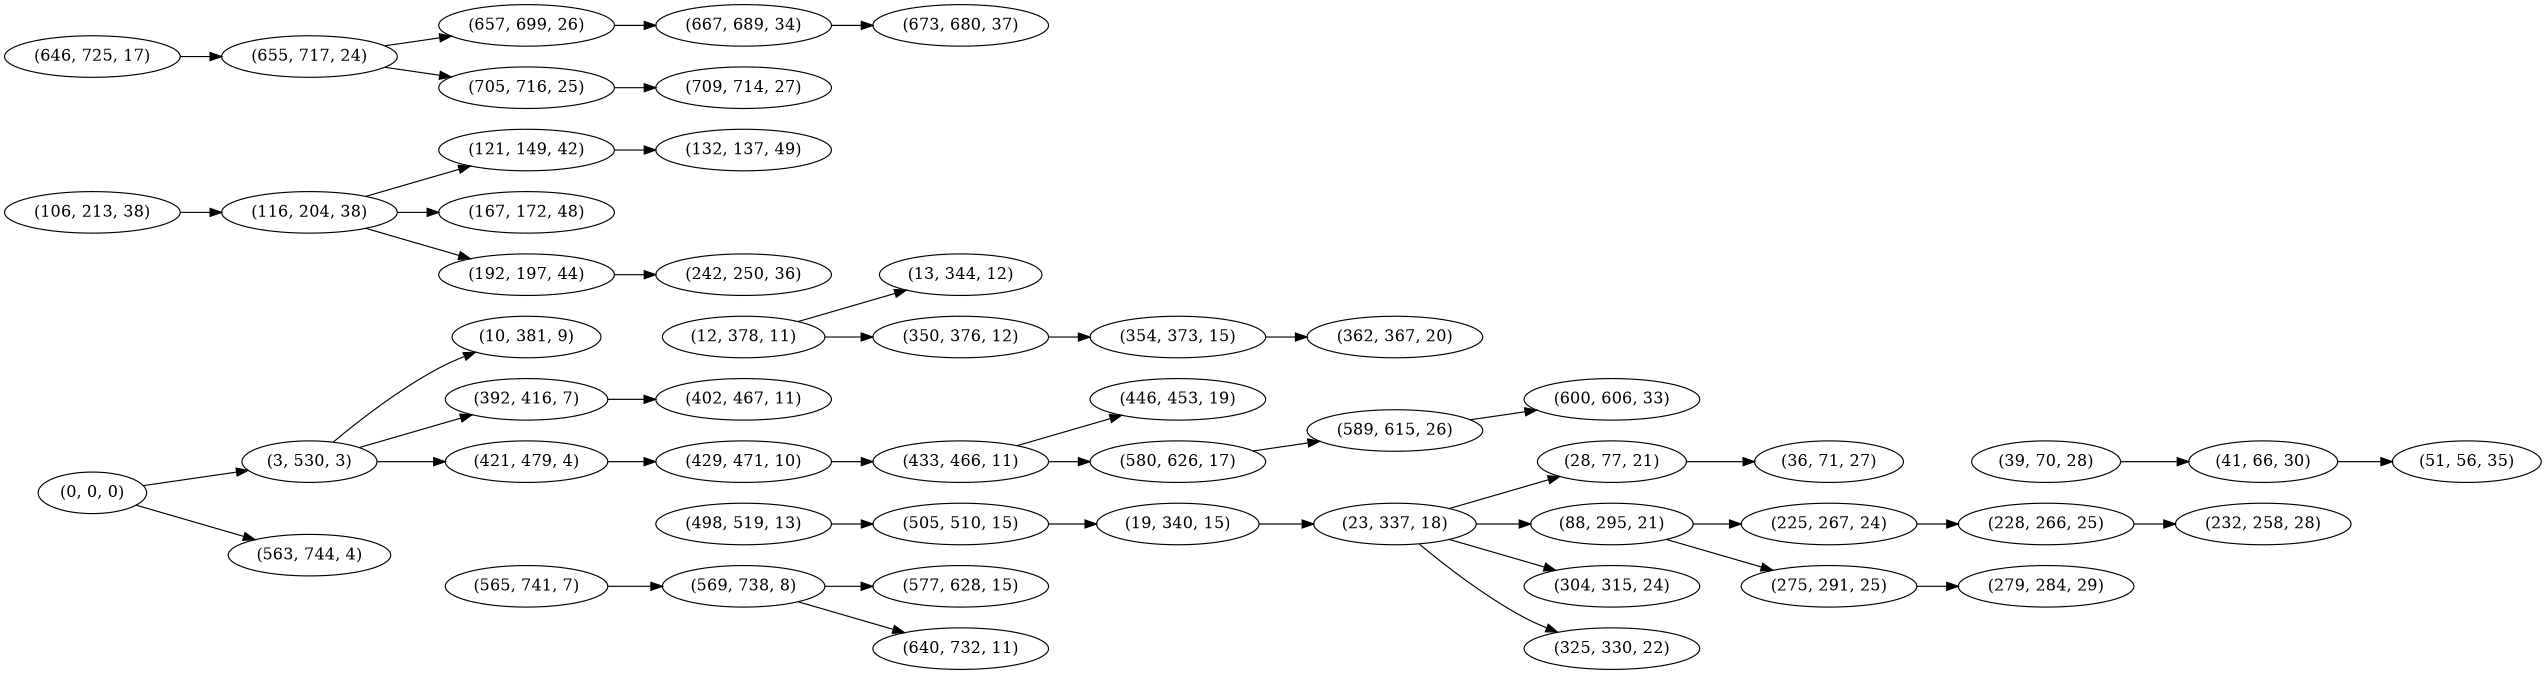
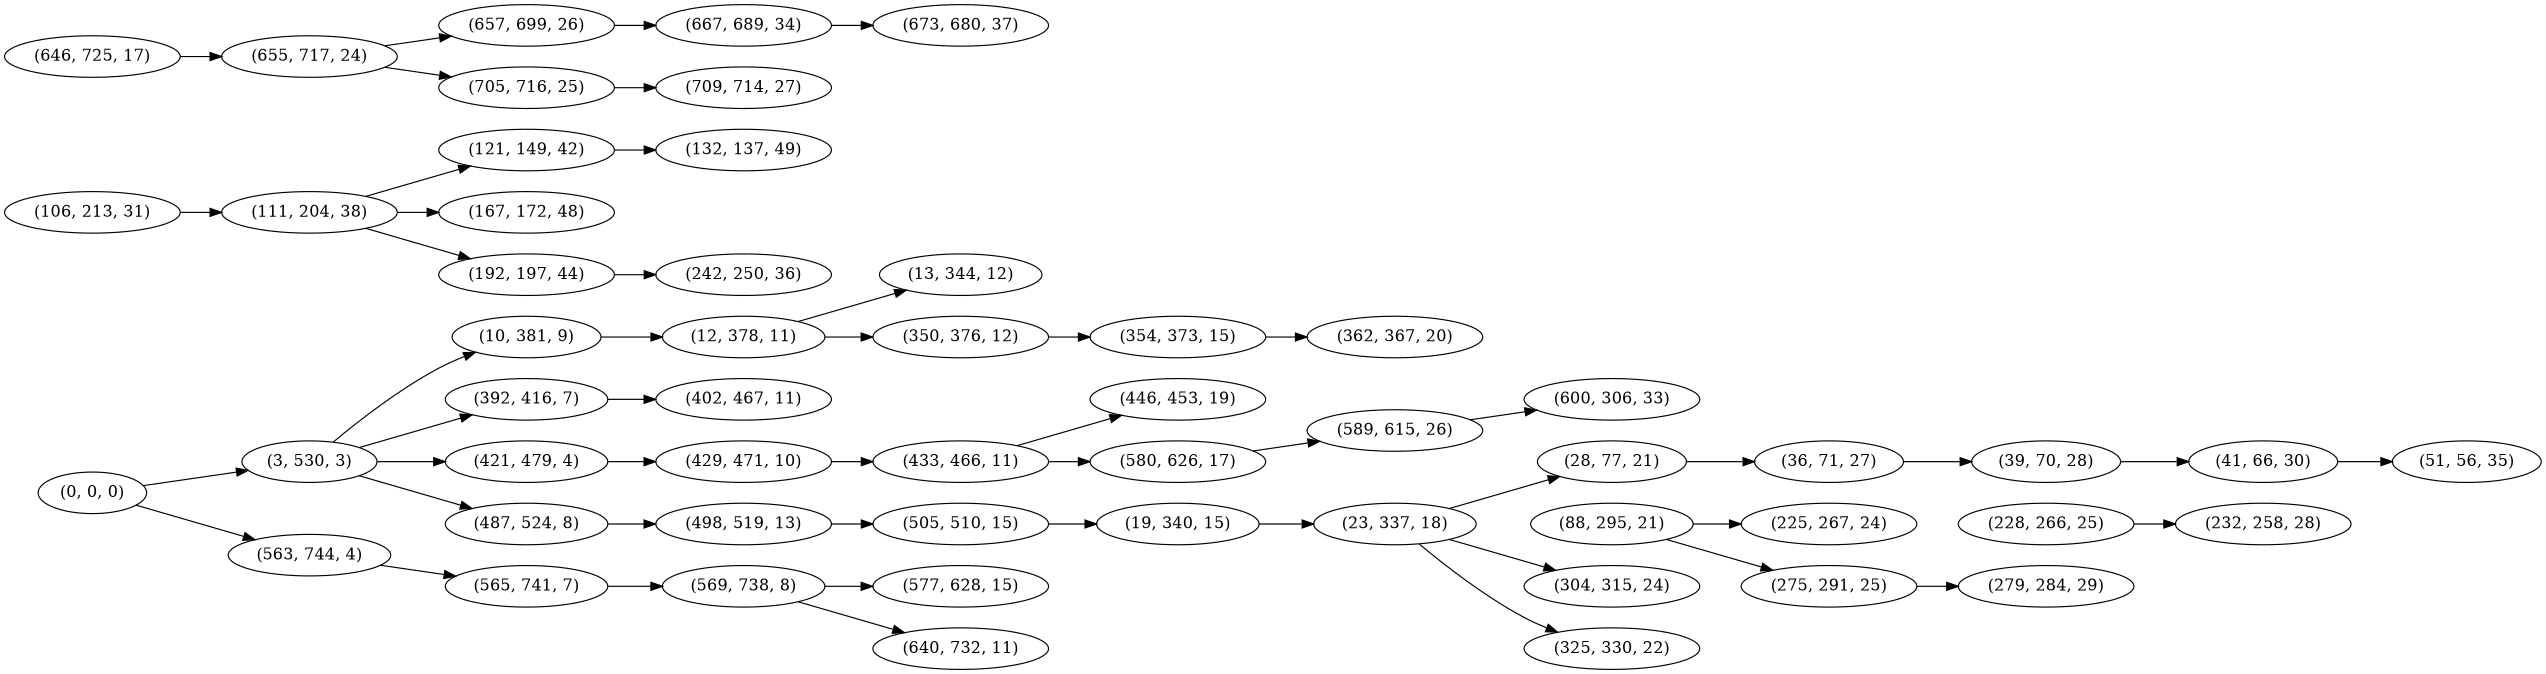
node "(106, 213, 38)": label "(106, 213, 38)" -> "(106, 213, 31)"
node "(116, 204, 38)": label "(116, 204, 38)" -> "(111, 204, 38)"
edge "(10, 381, 9)" -> "(12, 378, 11)": added
node "(600, 606, 33)": label "(600, 606, 33)" -> "(600, 306, 33)"
edge "(36, 71, 27)" -> "(39, 70, 28)": added
node "(487, 524, 8)": added
edge "(23, 337, 18)" -> "(88, 295, 21)": removed
edge "(225, 267, 24)" -> "(228, 266, 25)": removed
edge "(563, 744, 4)" -> "(565, 741, 7)": added
